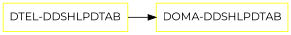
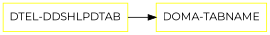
node "DOMA-DDSHLPDTAB": label "DOMA-DDSHLPDTAB" -> "DOMA-TABNAME"
